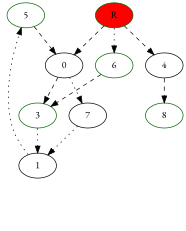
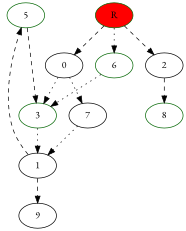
edge "5" -> "0": now "5" -> "3"
node "4": label "4" -> "2"
edge "0" -> "3": style dashed -> dotted
edge "6" -> "3": style dashed -> dotted
edge "1" -> "5": style dotted -> dashed
node "9": added
